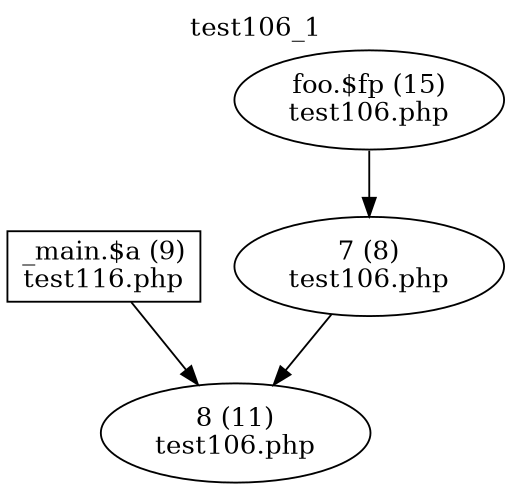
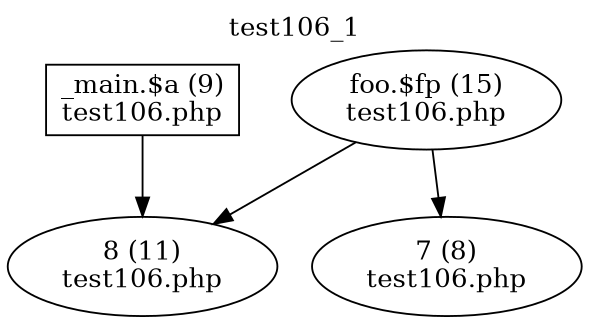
node "_main.$a (9) test116.php": label "_main.$a (9) test116.php" -> "_main.$a (9) test106.php"
edge "7 (8) test106.php" -> "8 (11) test106.php": now "foo.$fp (15) test106.php" -> "8 (11) test106.php"
